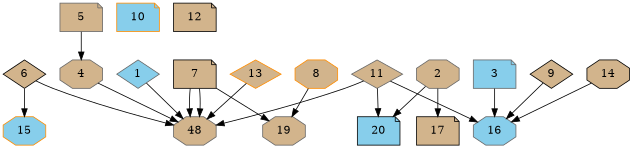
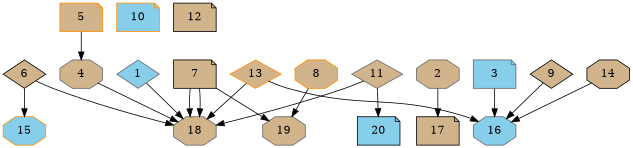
node "5": color gray40 -> darkorange
edge "2" -> "20": removed
edge "11" -> "16": now "13" -> "16"
node "48": label "48" -> "18"
